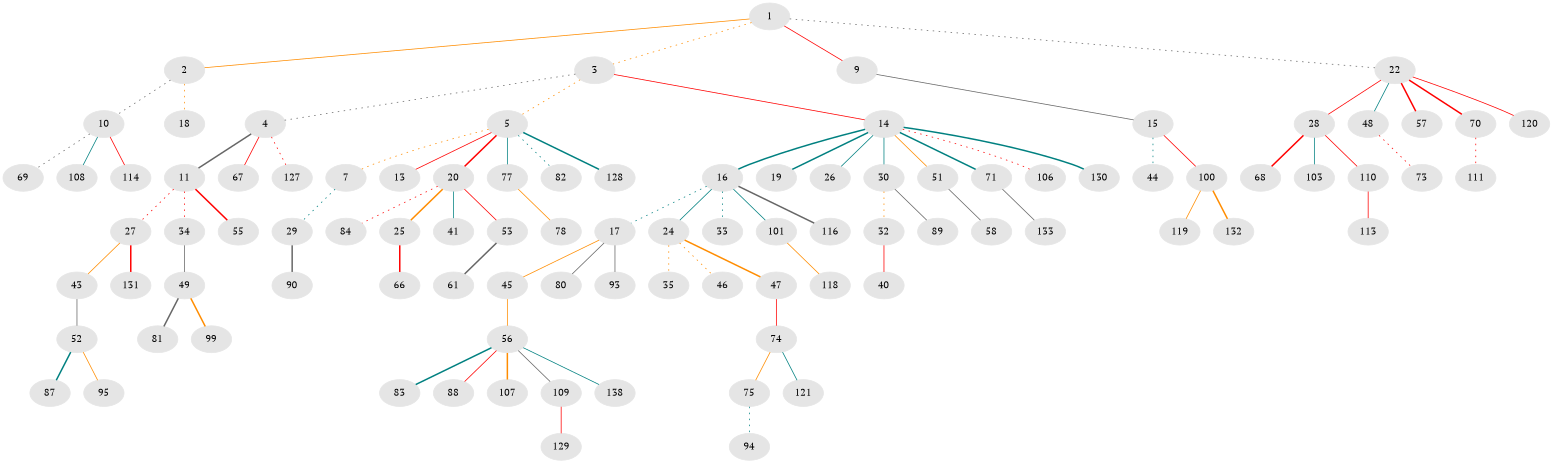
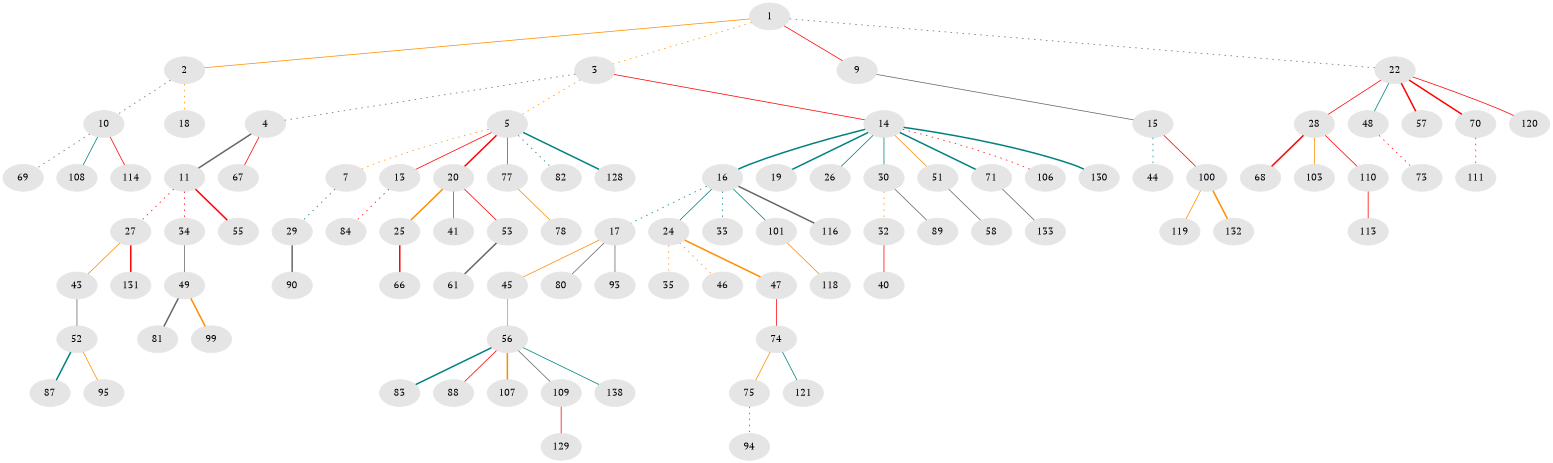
edge "28" -- "103": color teal -> darkorange
node "127": removed
edge "20" -- "84": now "13" -- "84"
